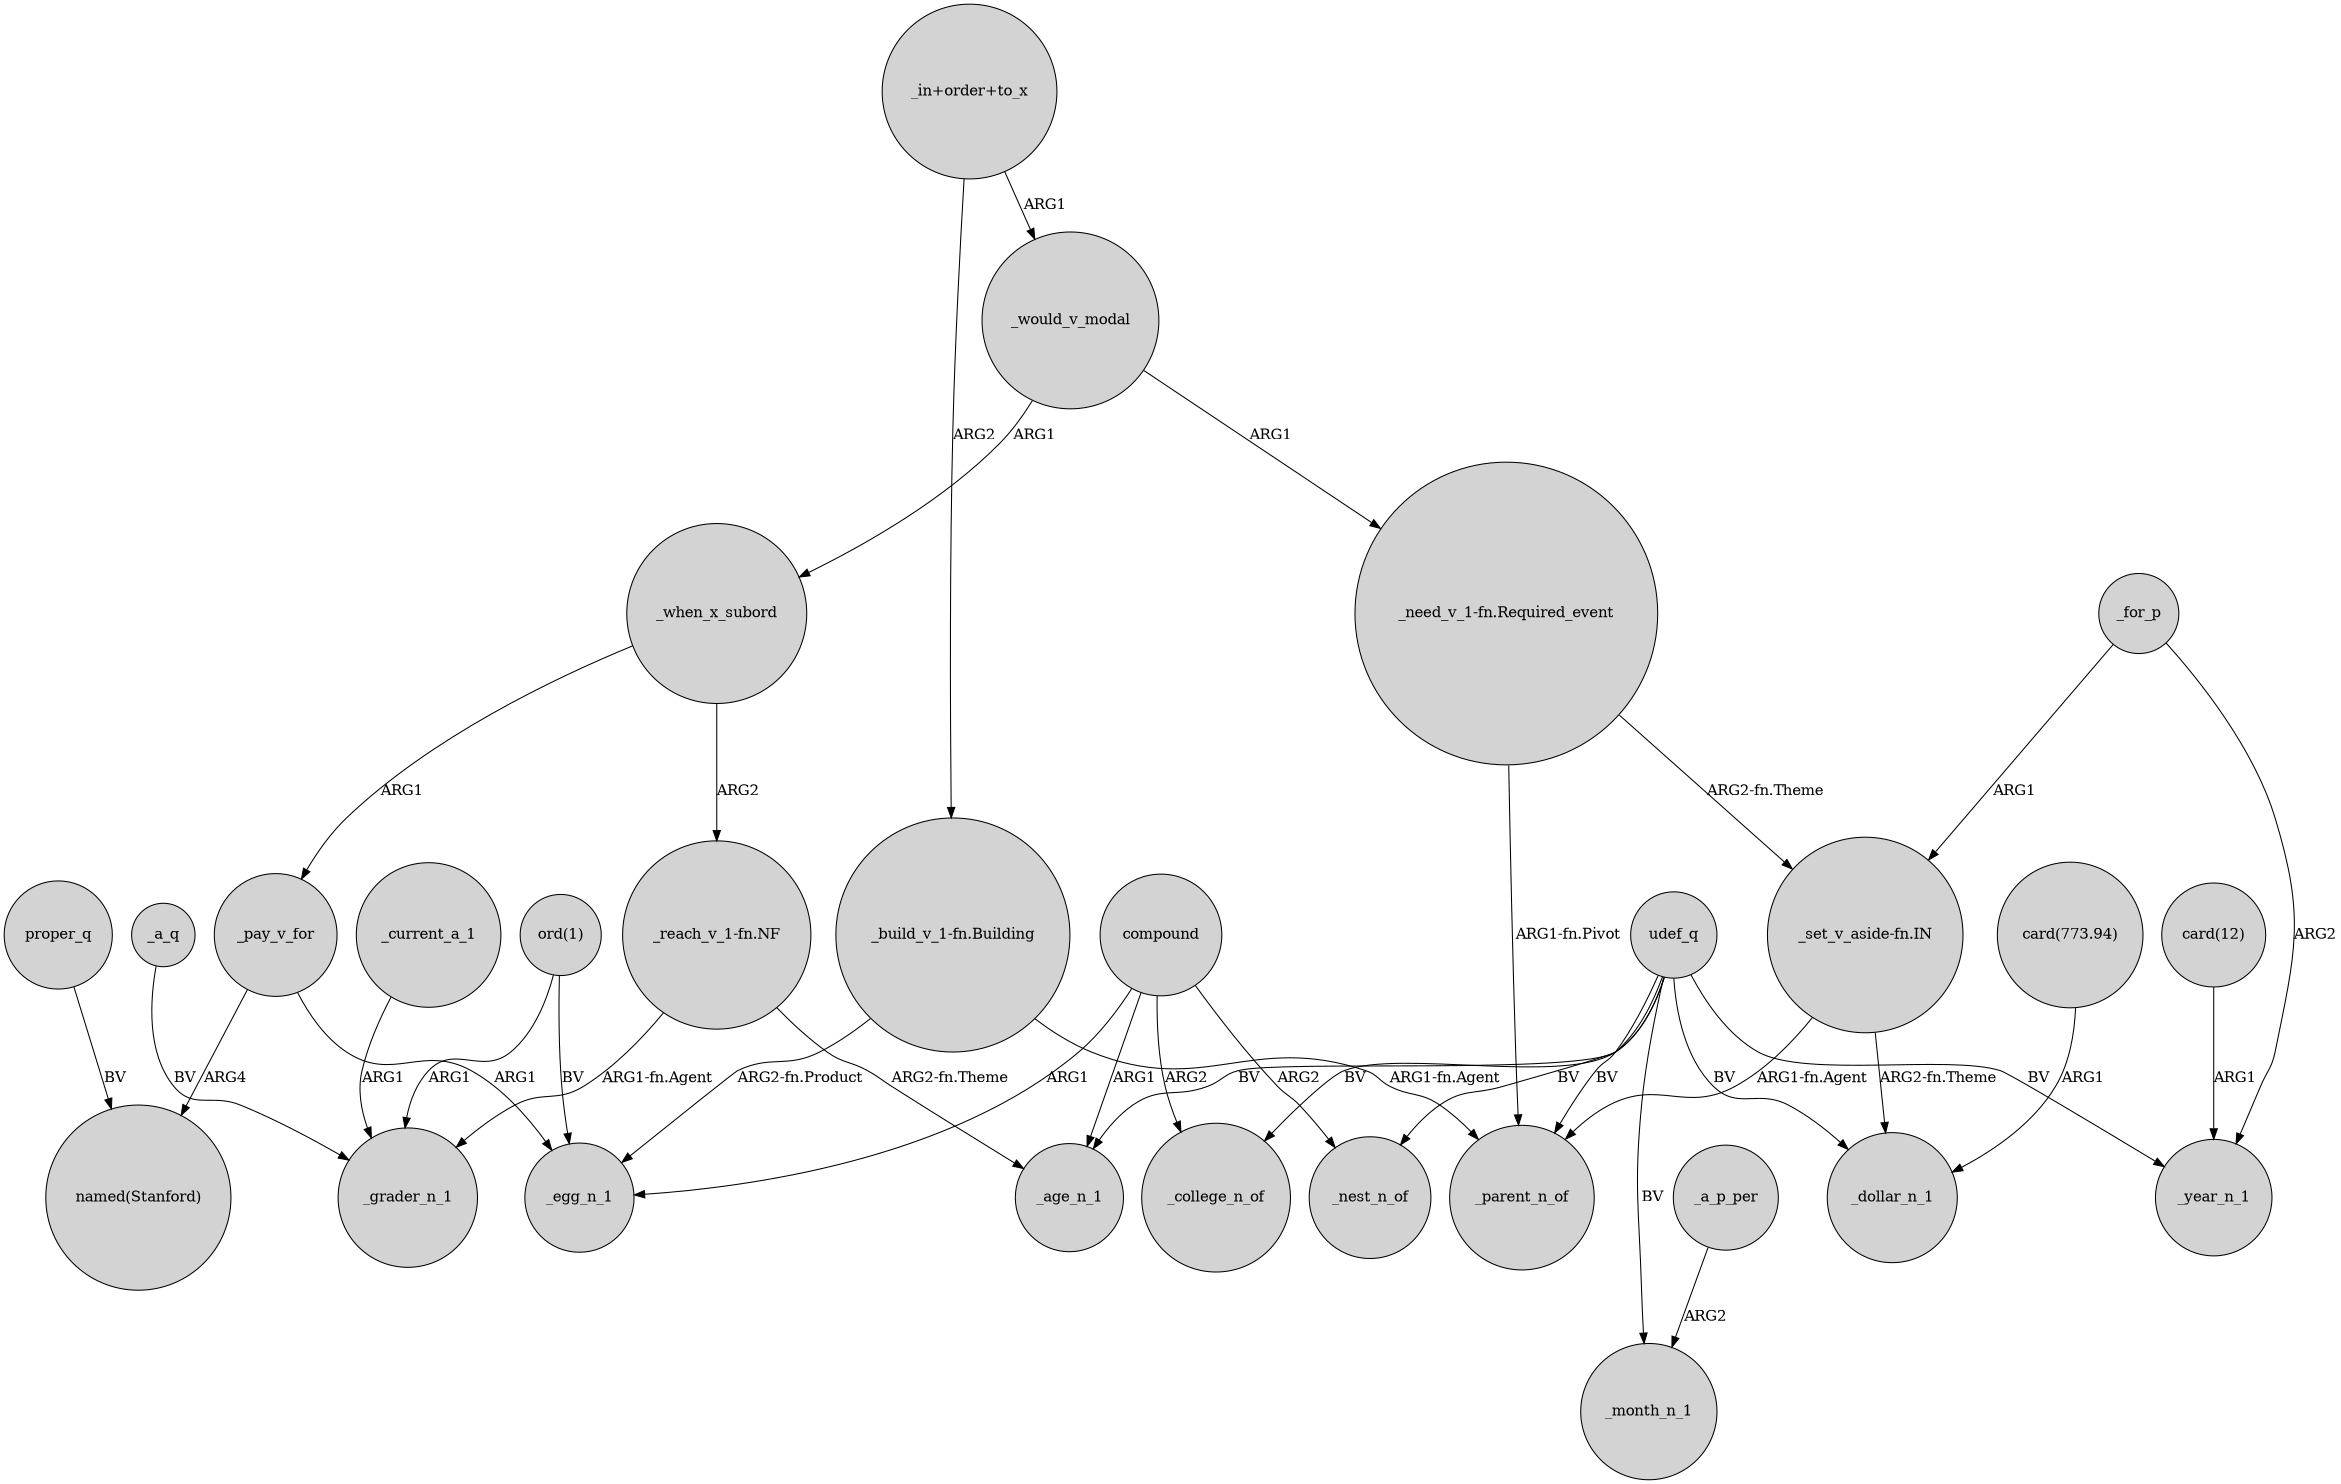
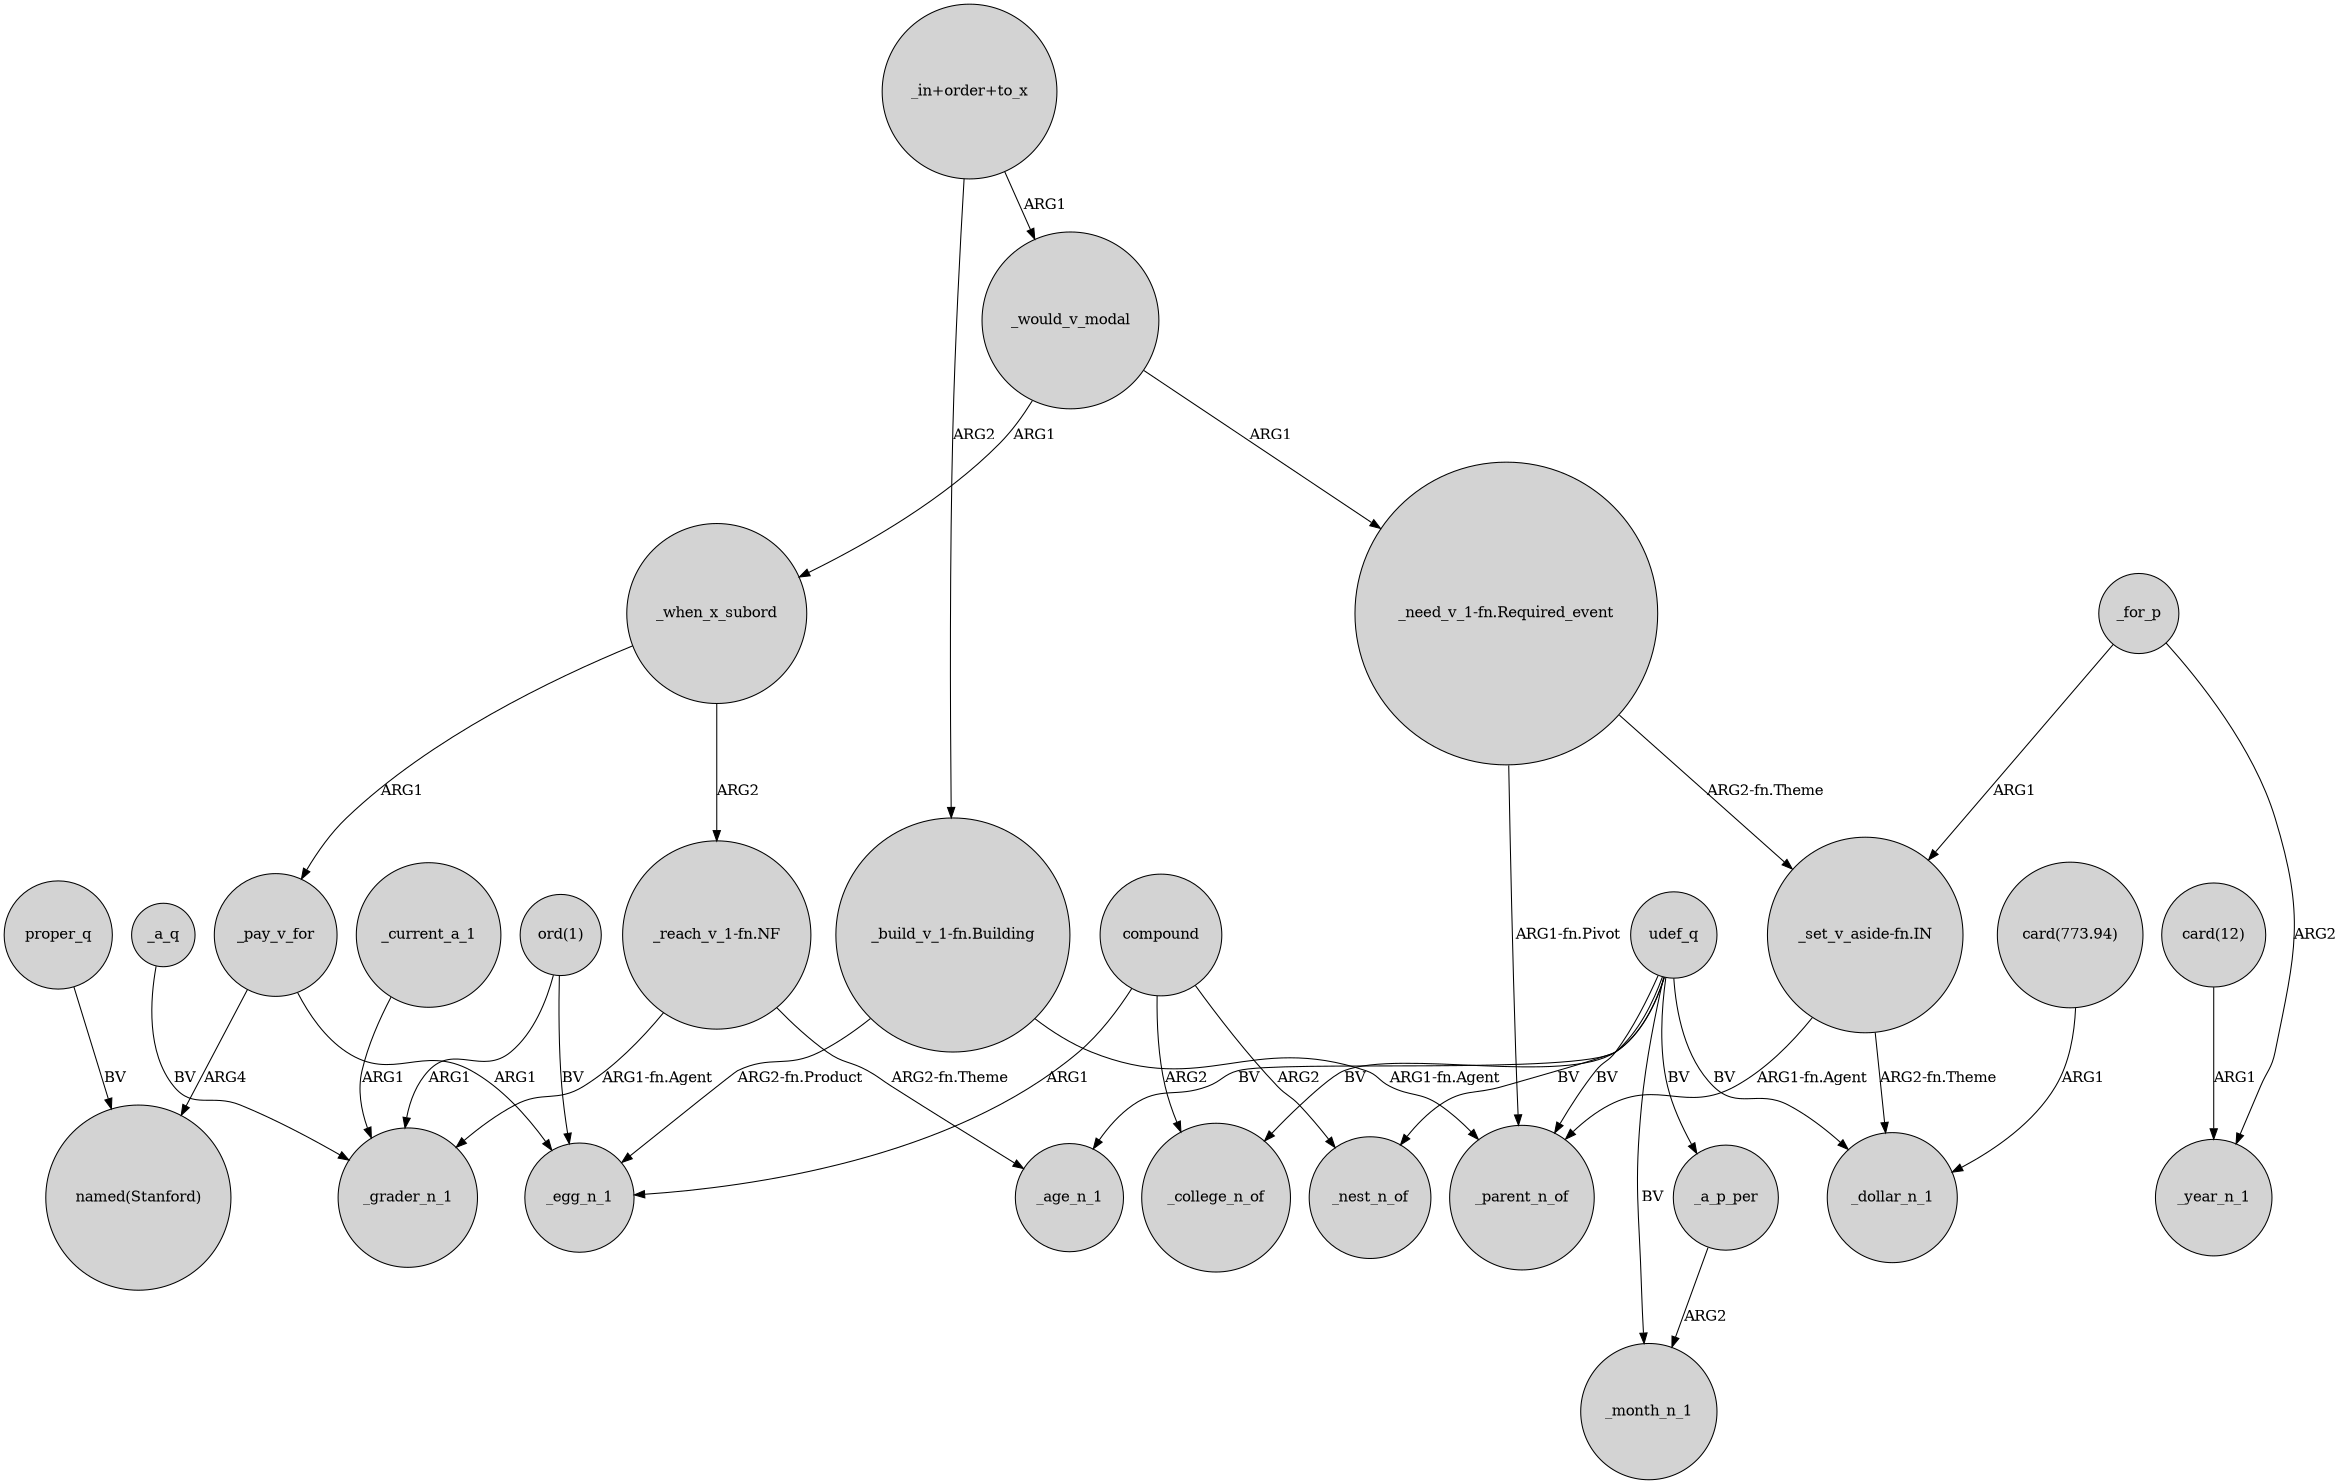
edge "udef_q" -> "_year_n_1": now "udef_q" -> "_a_p_per"
edge "compound" -> "_age_n_1": removed, label "ARG1"
